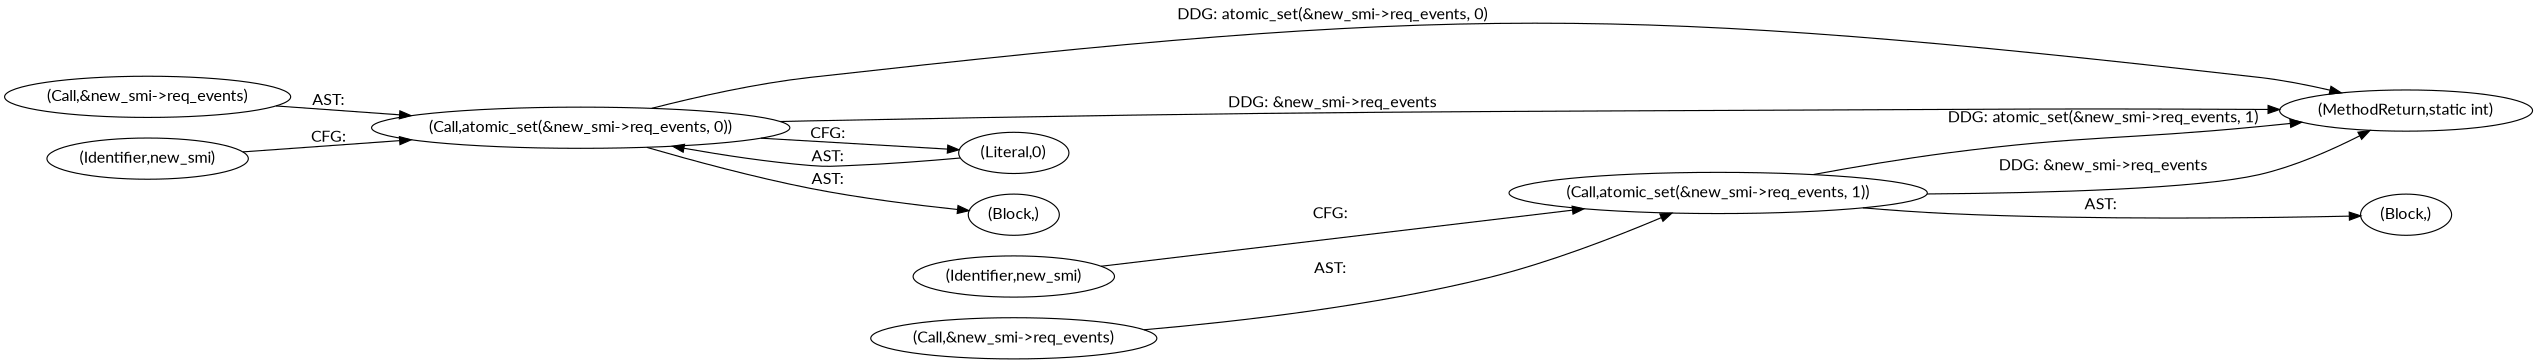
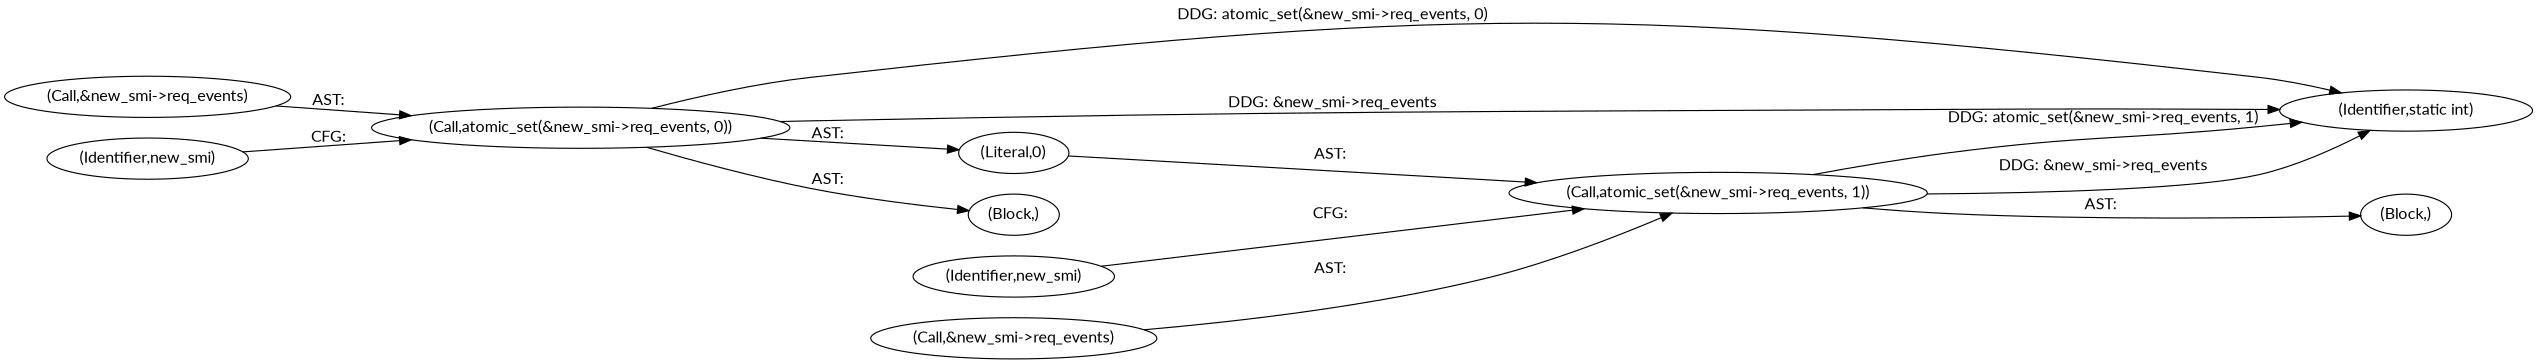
node "(MethodReturn,static int)": label "(MethodReturn,static int)" -> "(Identifier,static int)"
edge "(Call,atomic_set(&new_smi->req_events, 0))" -> "(Literal,0)": label "CFG: " -> "AST: "
edge "(Literal,0)" -> "(Call,atomic_set(&new_smi->req_events, 0))": now "(Literal,0)" -> "(Call,atomic_set(&new_smi->req_events, 1))"
